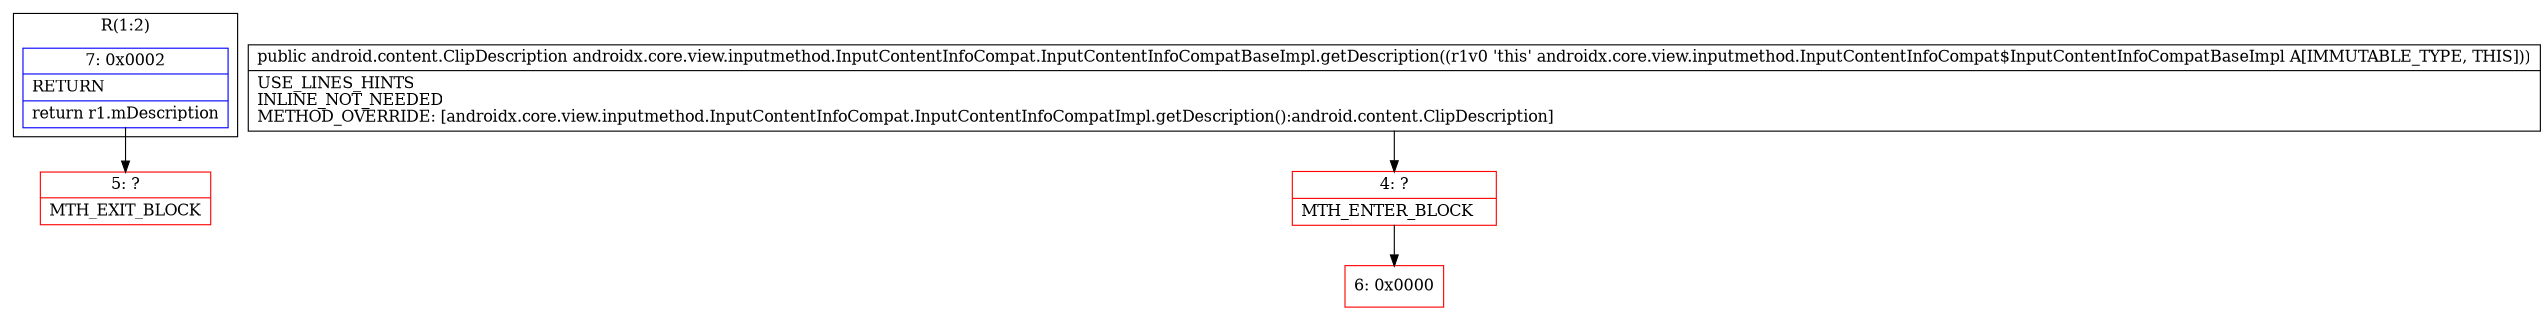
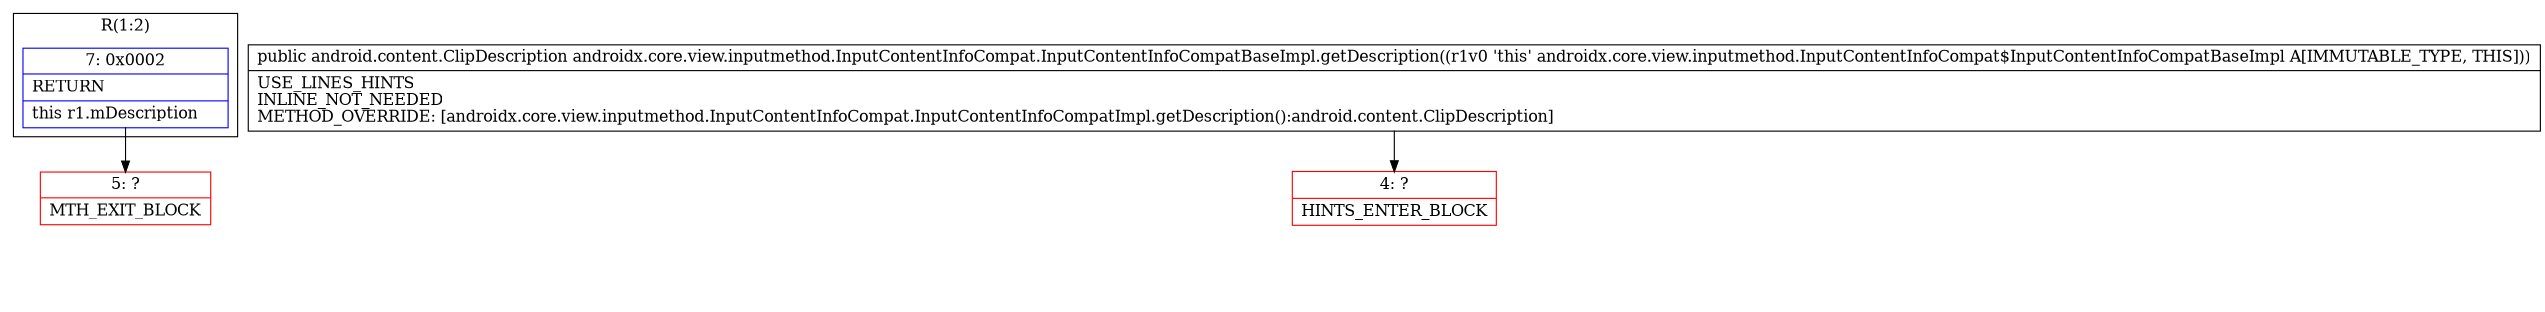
node "7: 0x0002": text "return r1.mDescription" -> "this r1.mDescription"
node "4: ?": text "MTH_ENTER_BLOCK" -> "HINTS_ENTER_BLOCK"
node "6: 0x0000": removed
